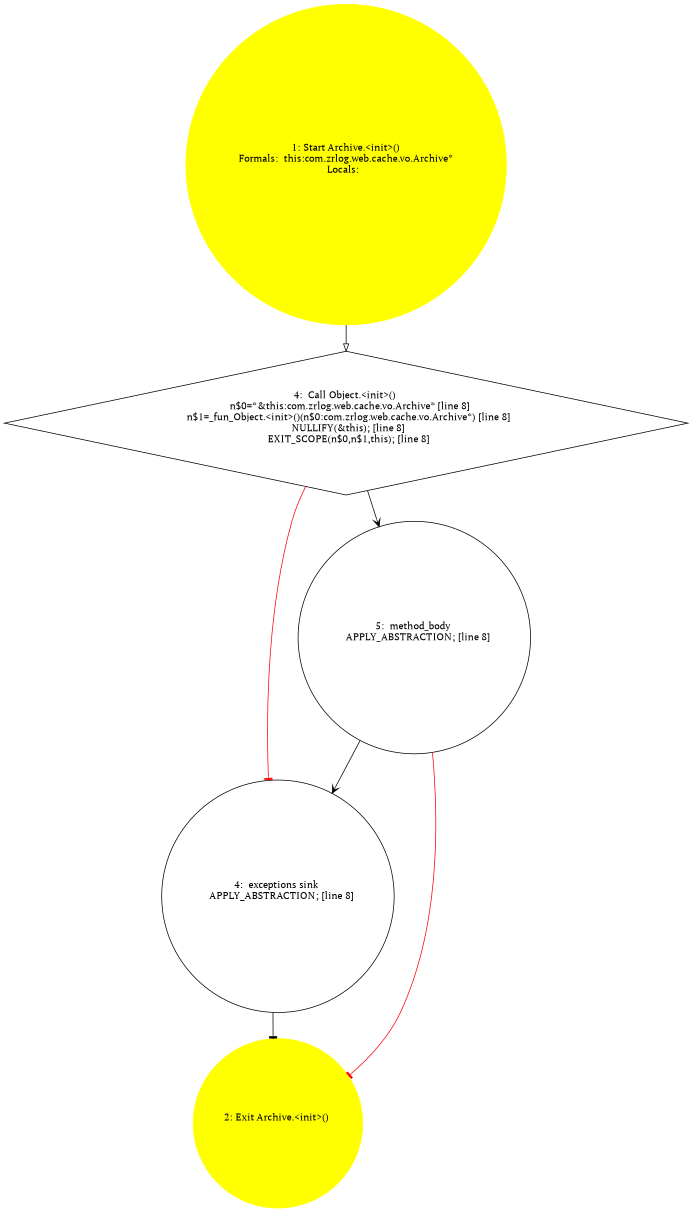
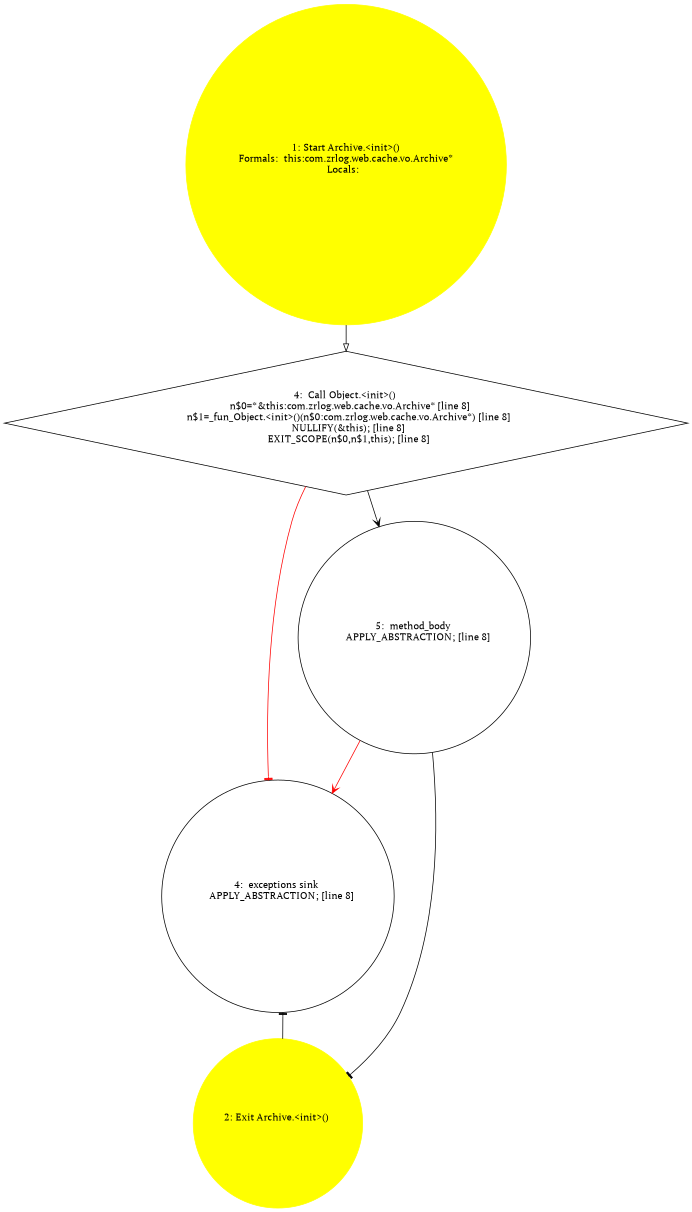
edge "5:  method_body APPLY_ABSTRACTION; [line 8]" -> "4:  exceptions sink APPLY_ABSTRACTION; [line 8]": color black -> red
edge "5:  method_body APPLY_ABSTRACTION; [line 8]" -> "2: Exit Archive.<init>()": color red -> black
edge "4:  exceptions sink APPLY_ABSTRACTION; [line 8]" -> "2: Exit Archive.<init>()": reversed
